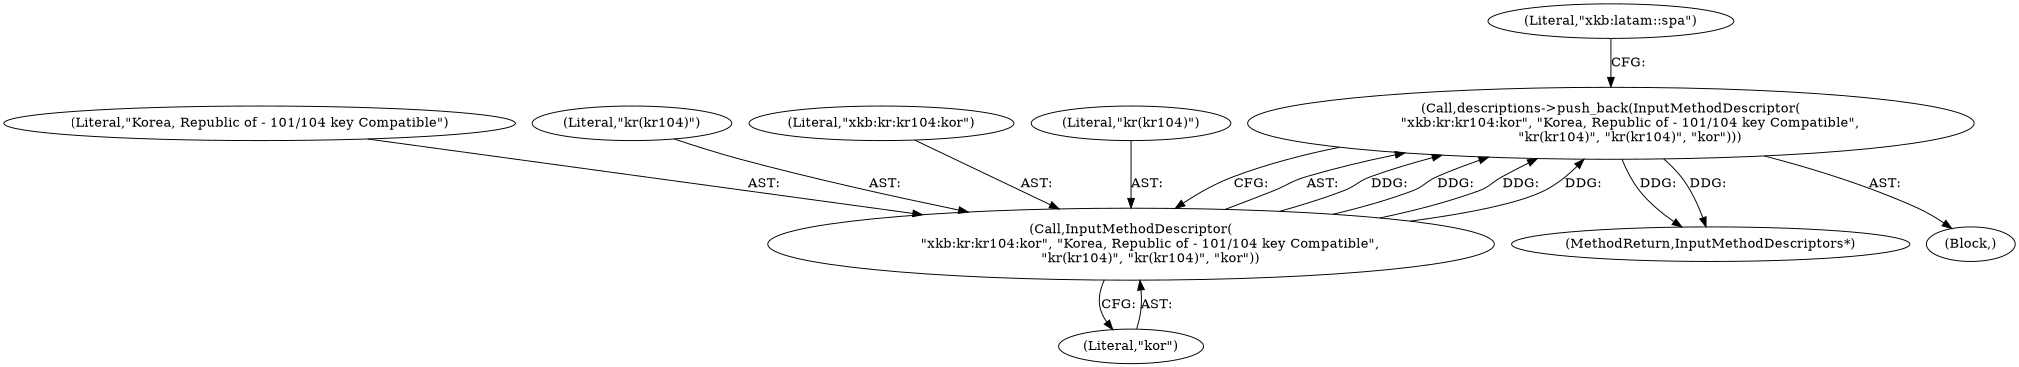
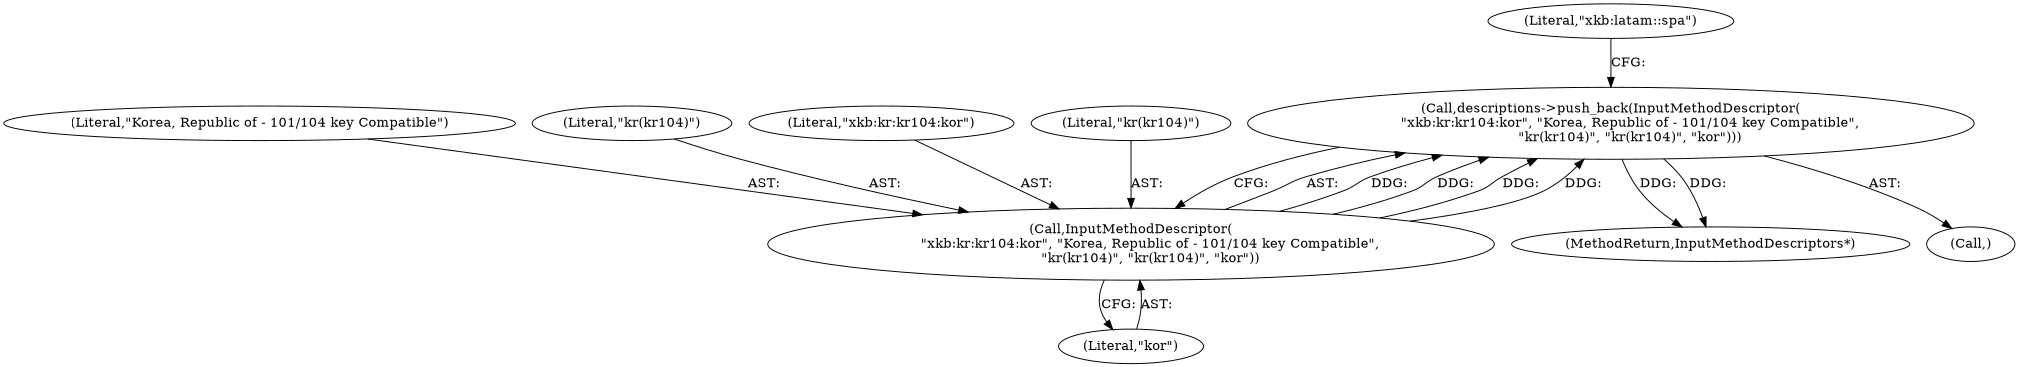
node "(Block,)": label "(Block,)" -> "(Call,)"
